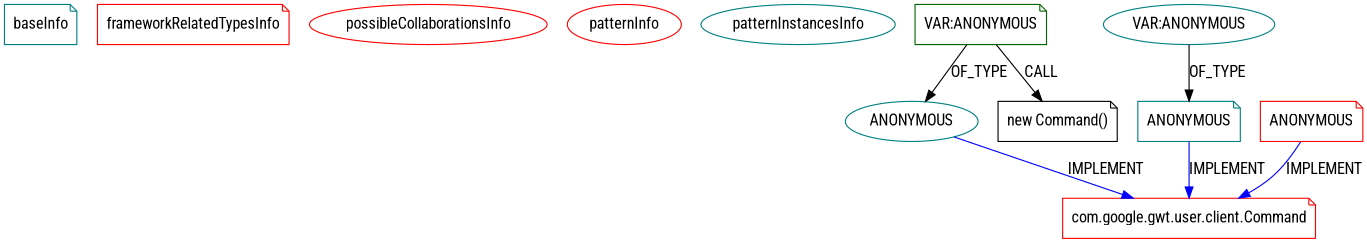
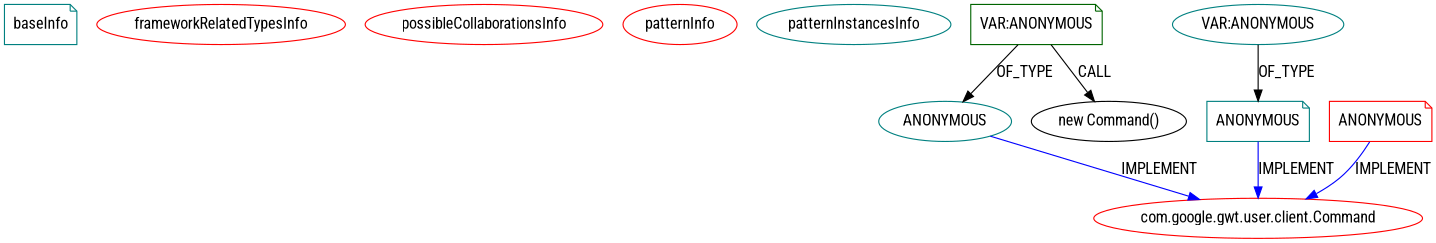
node "frameworkRelatedTypesInfo": shape note -> ellipse
node "new Command()": shape note -> ellipse
node "com.google.gwt.user.client.Command": shape note -> ellipse
